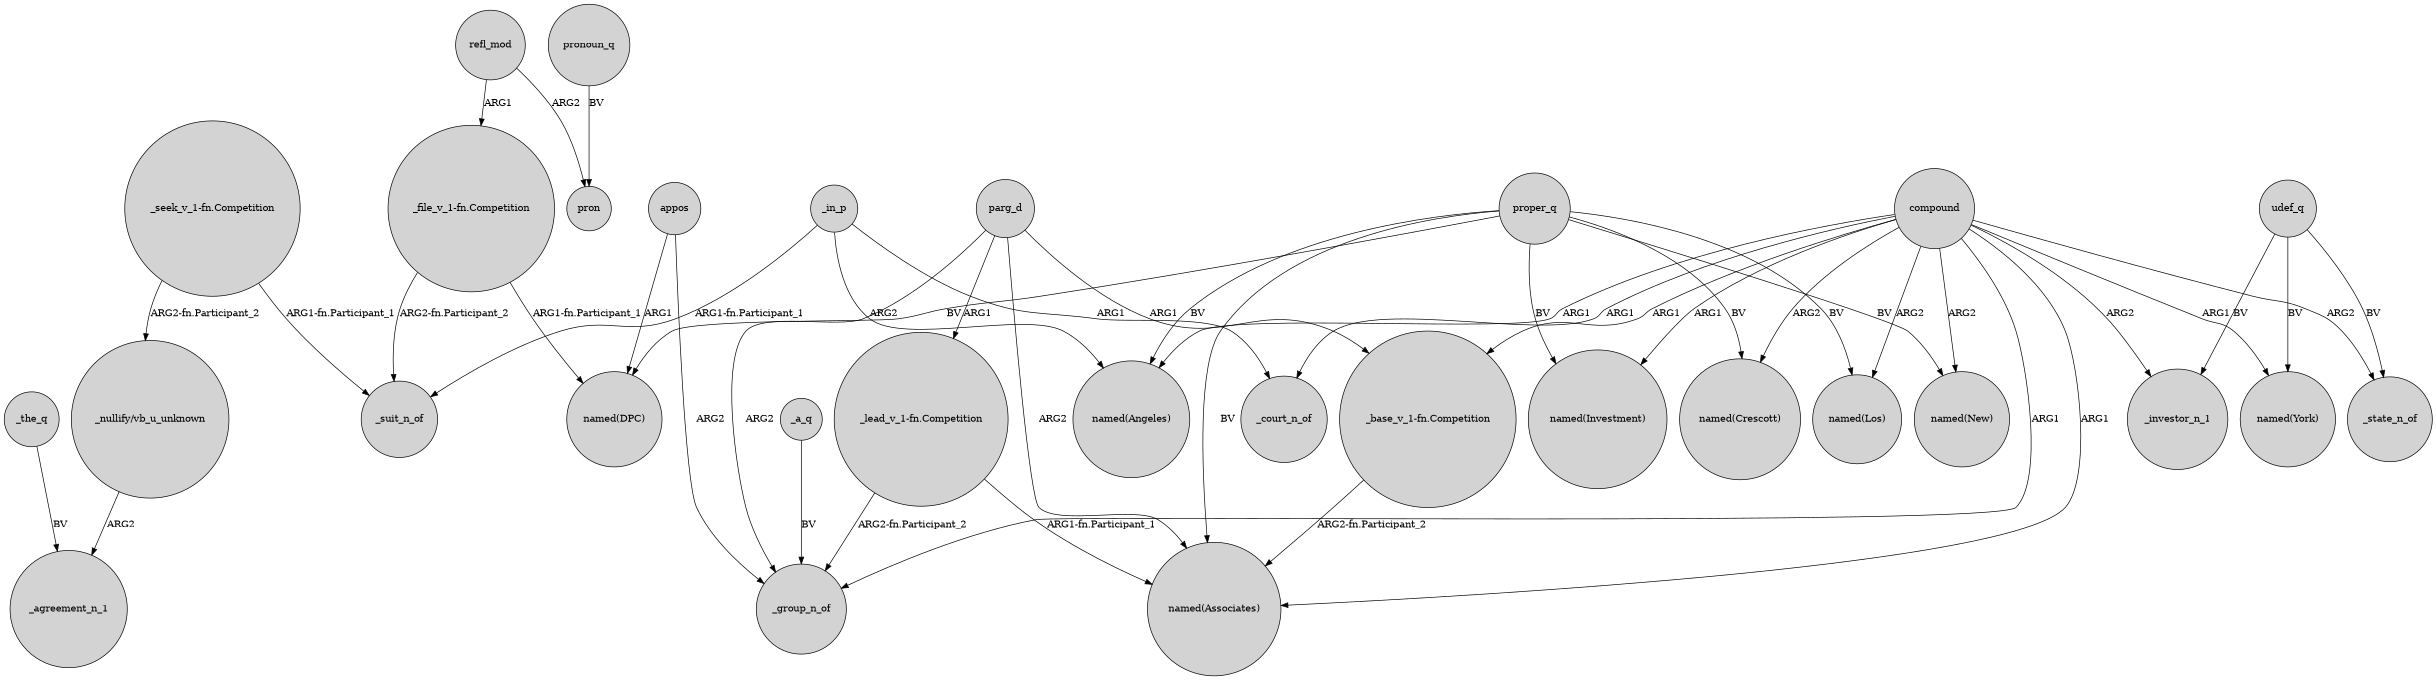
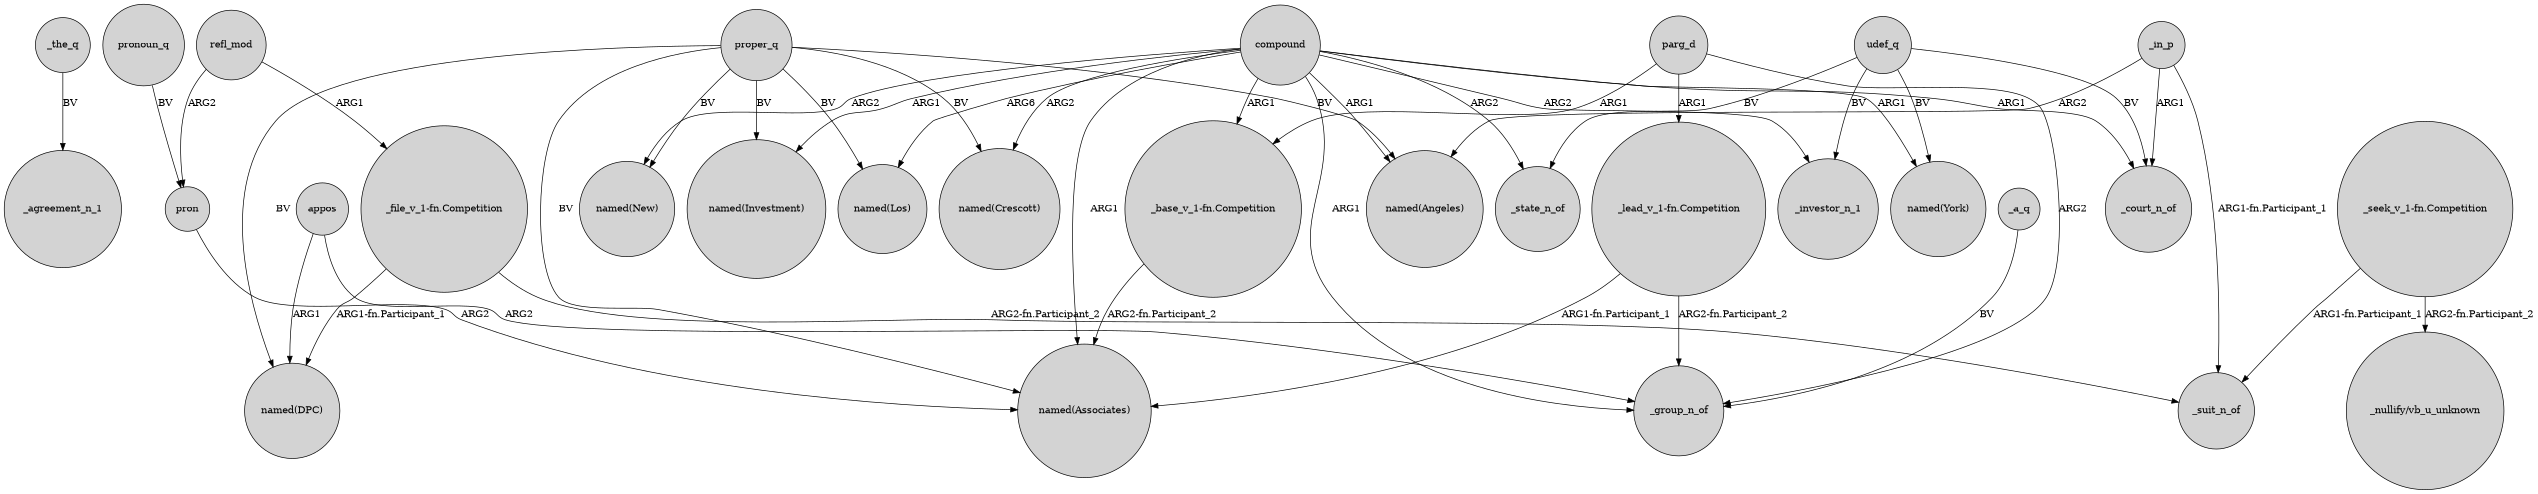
edge "udef_q" -> "_court_n_of": added, label "BV"
edge "compound" -> "named(Los)": label "ARG2" -> "ARG6"
edge "parg_d" -> "named(Associates)": now "pron" -> "named(Associates)"
edge "_nullify/vb_u_unknown" -> "_agreement_n_1": removed, label "ARG2"
